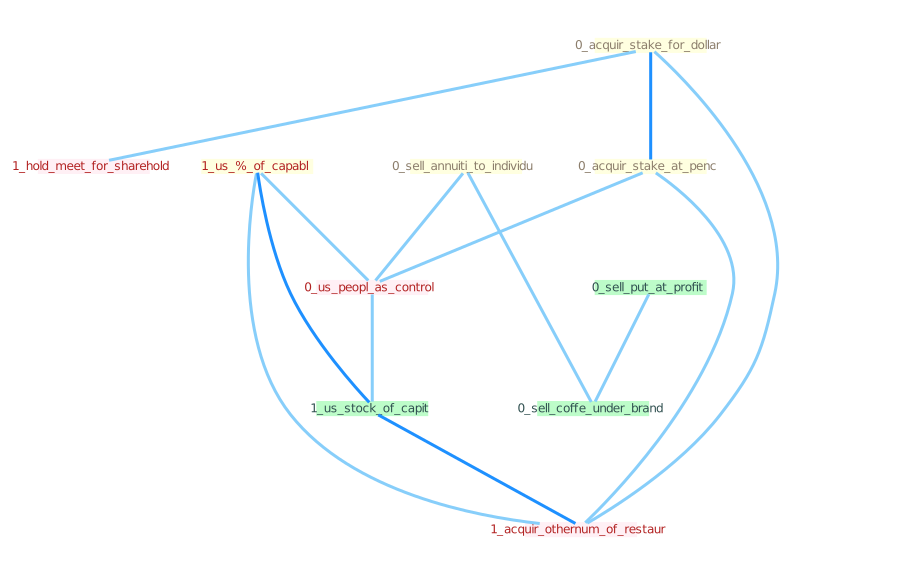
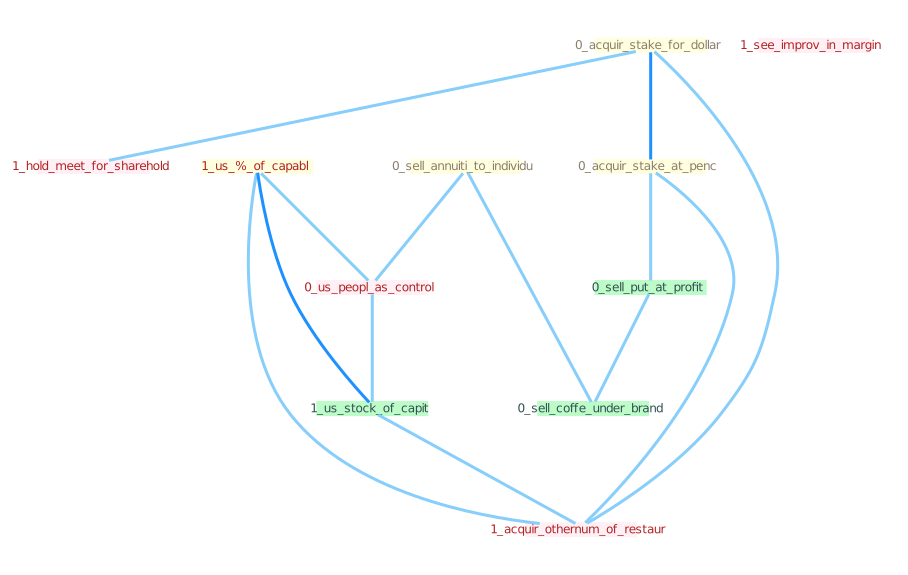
node "1_see_improv_in_margin": added
edge "0_acquir_stake_at_penc" -- "0_us_peopl_as_control": now "0_acquir_stake_at_penc" -- "0_sell_put_at_profit"
edge "1_us_stock_of_capit" -- "1_acquir_othernum_of_restaur": color #1e90ff -> #87cefa
